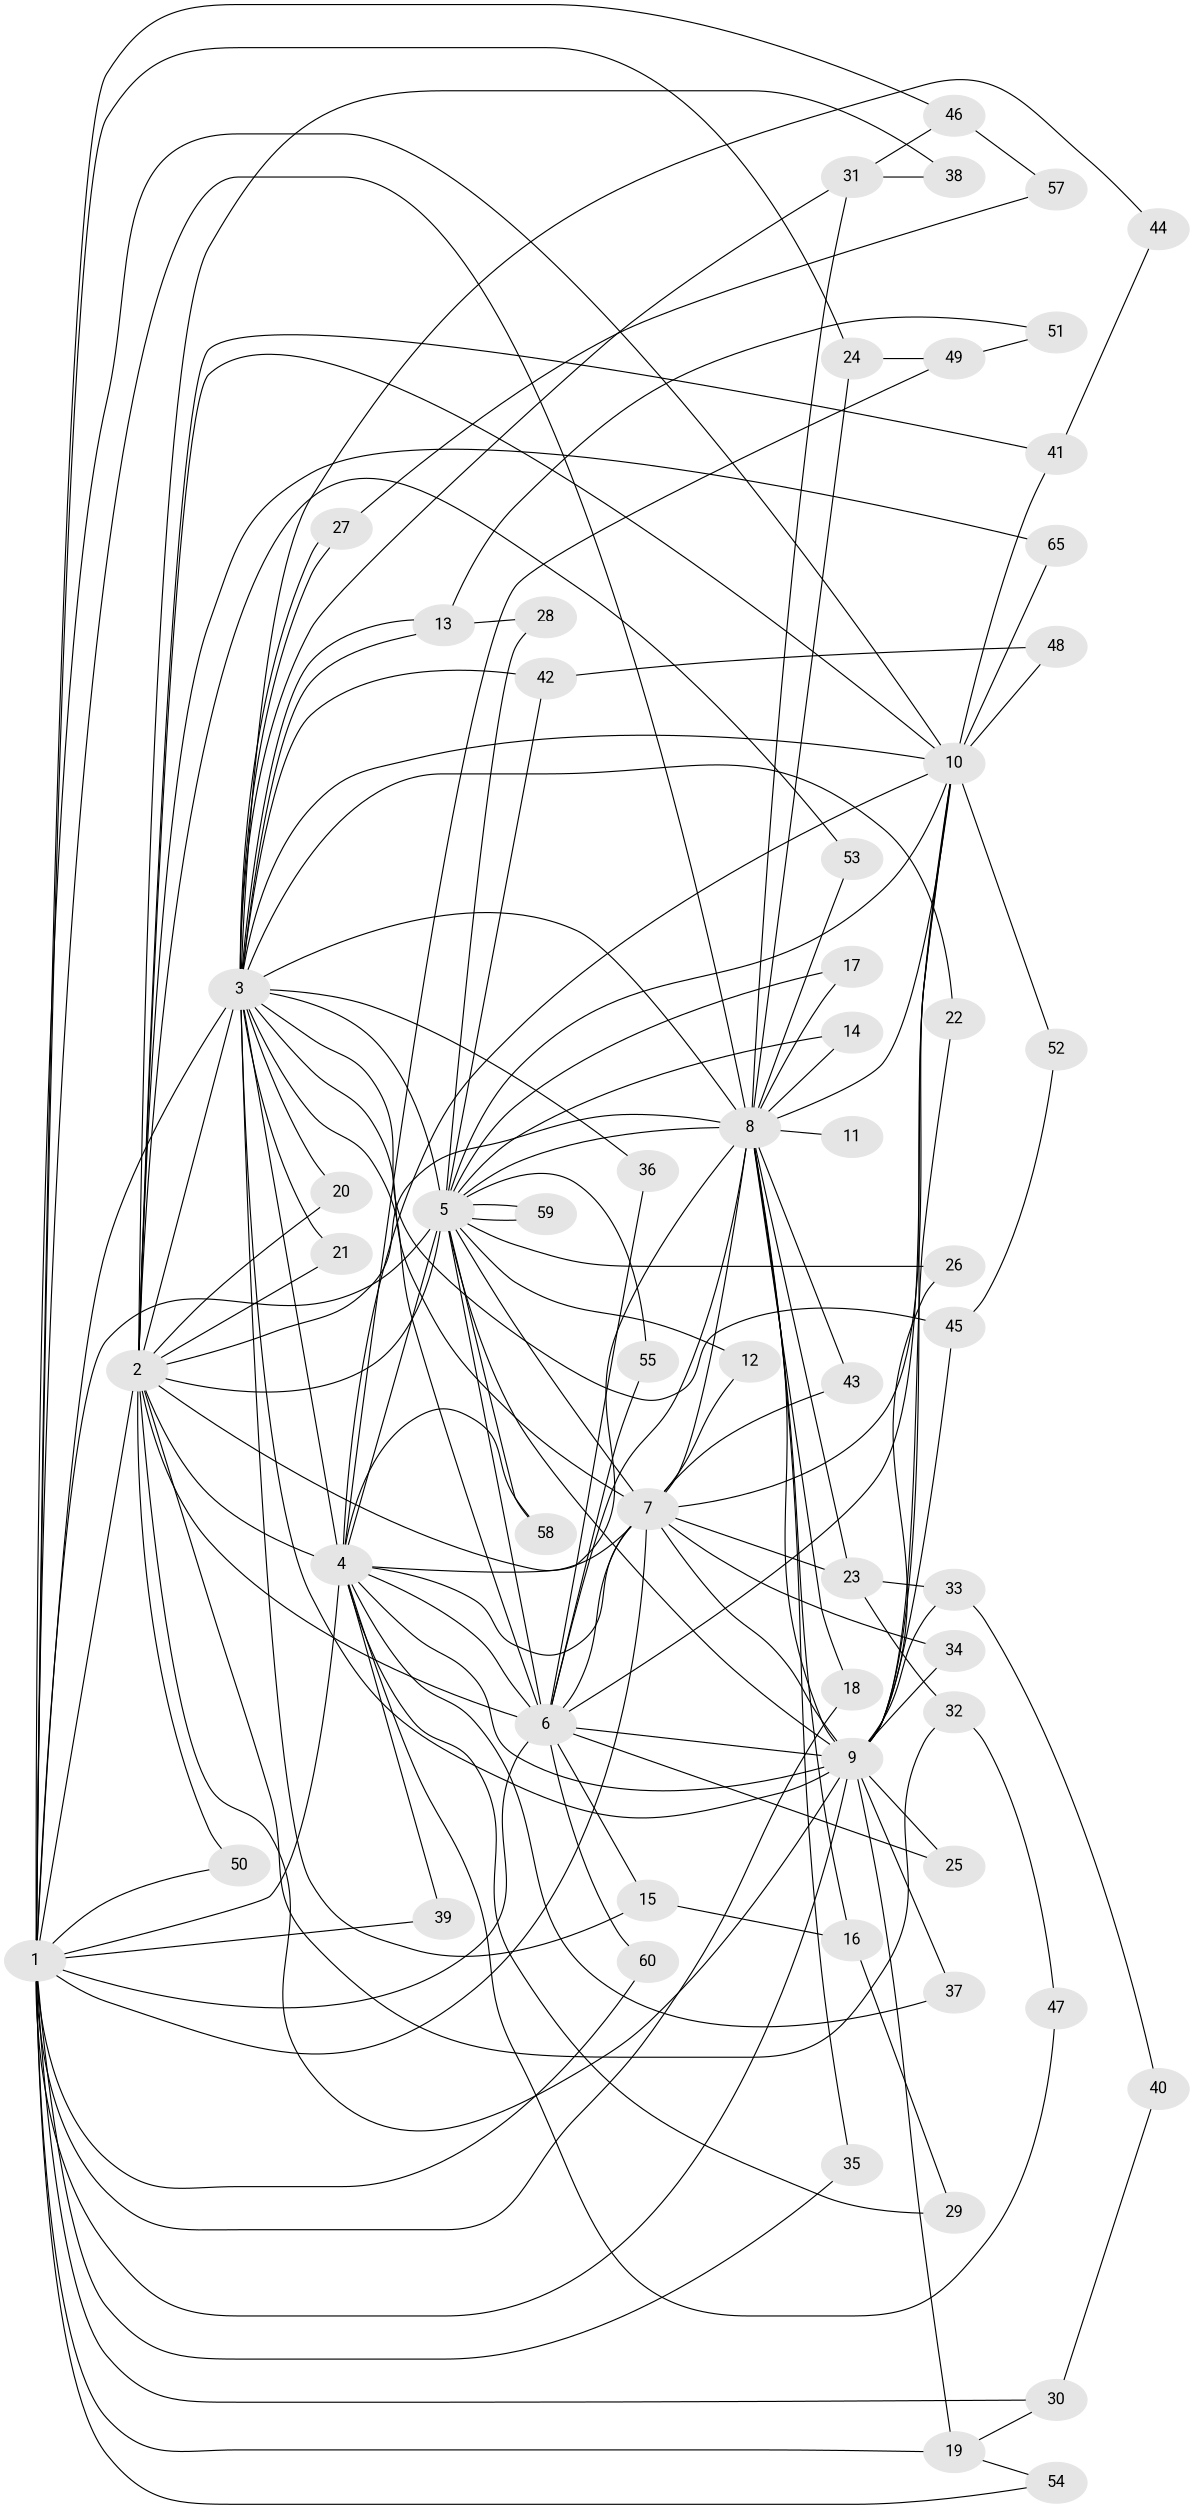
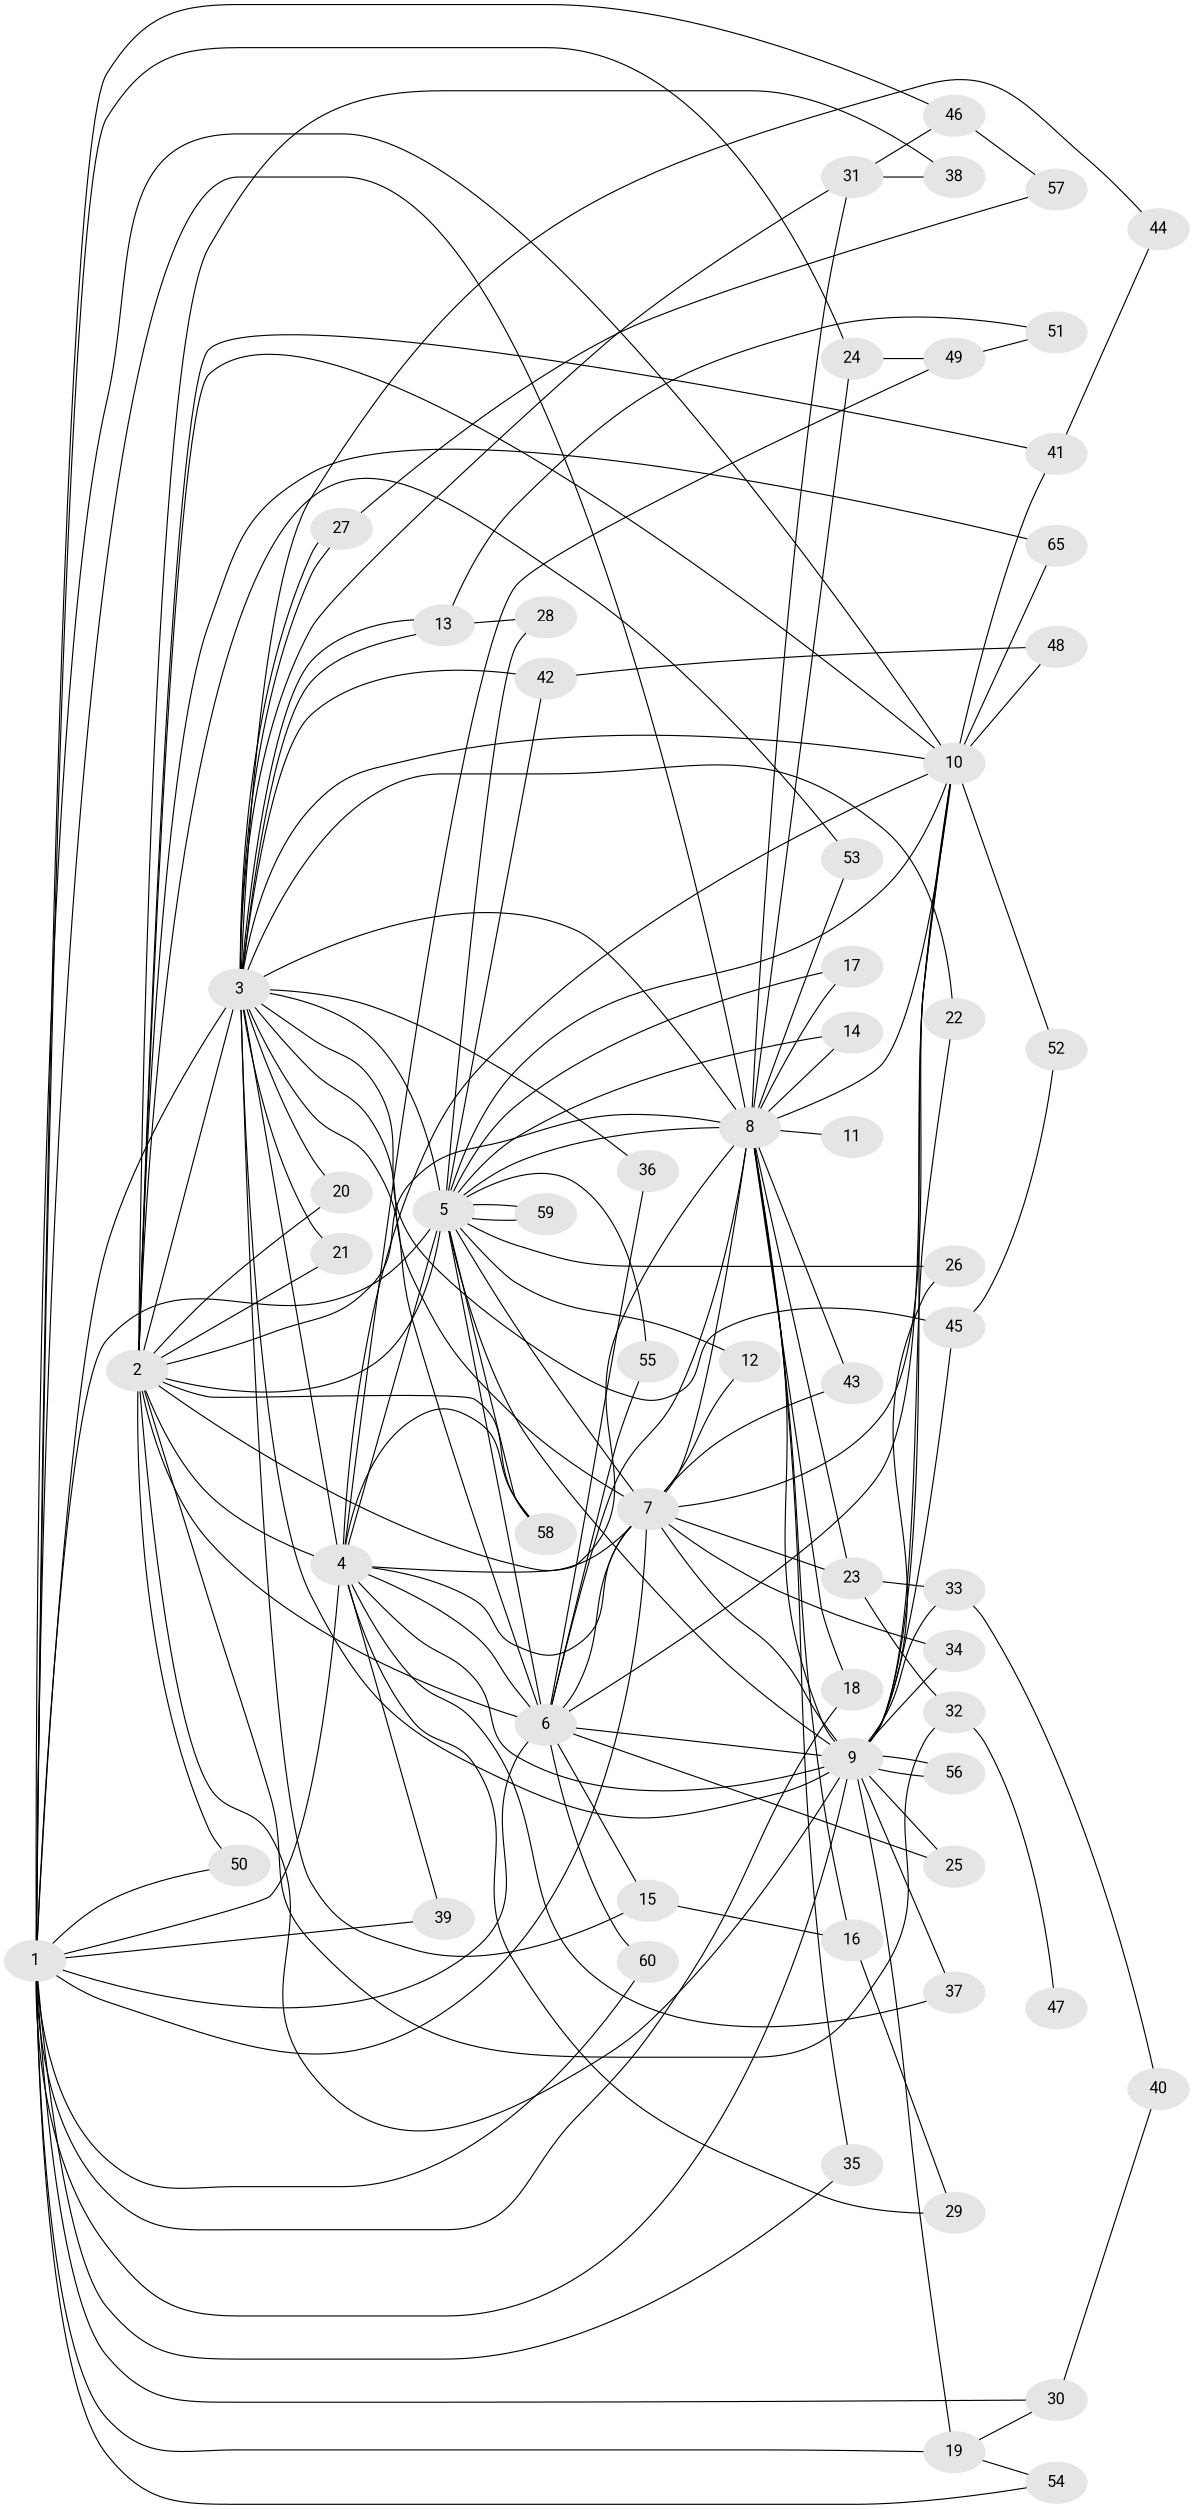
edge "2" -- "1": now "2" -- "58"
node "56": added
edge "4" -- "47": removed
